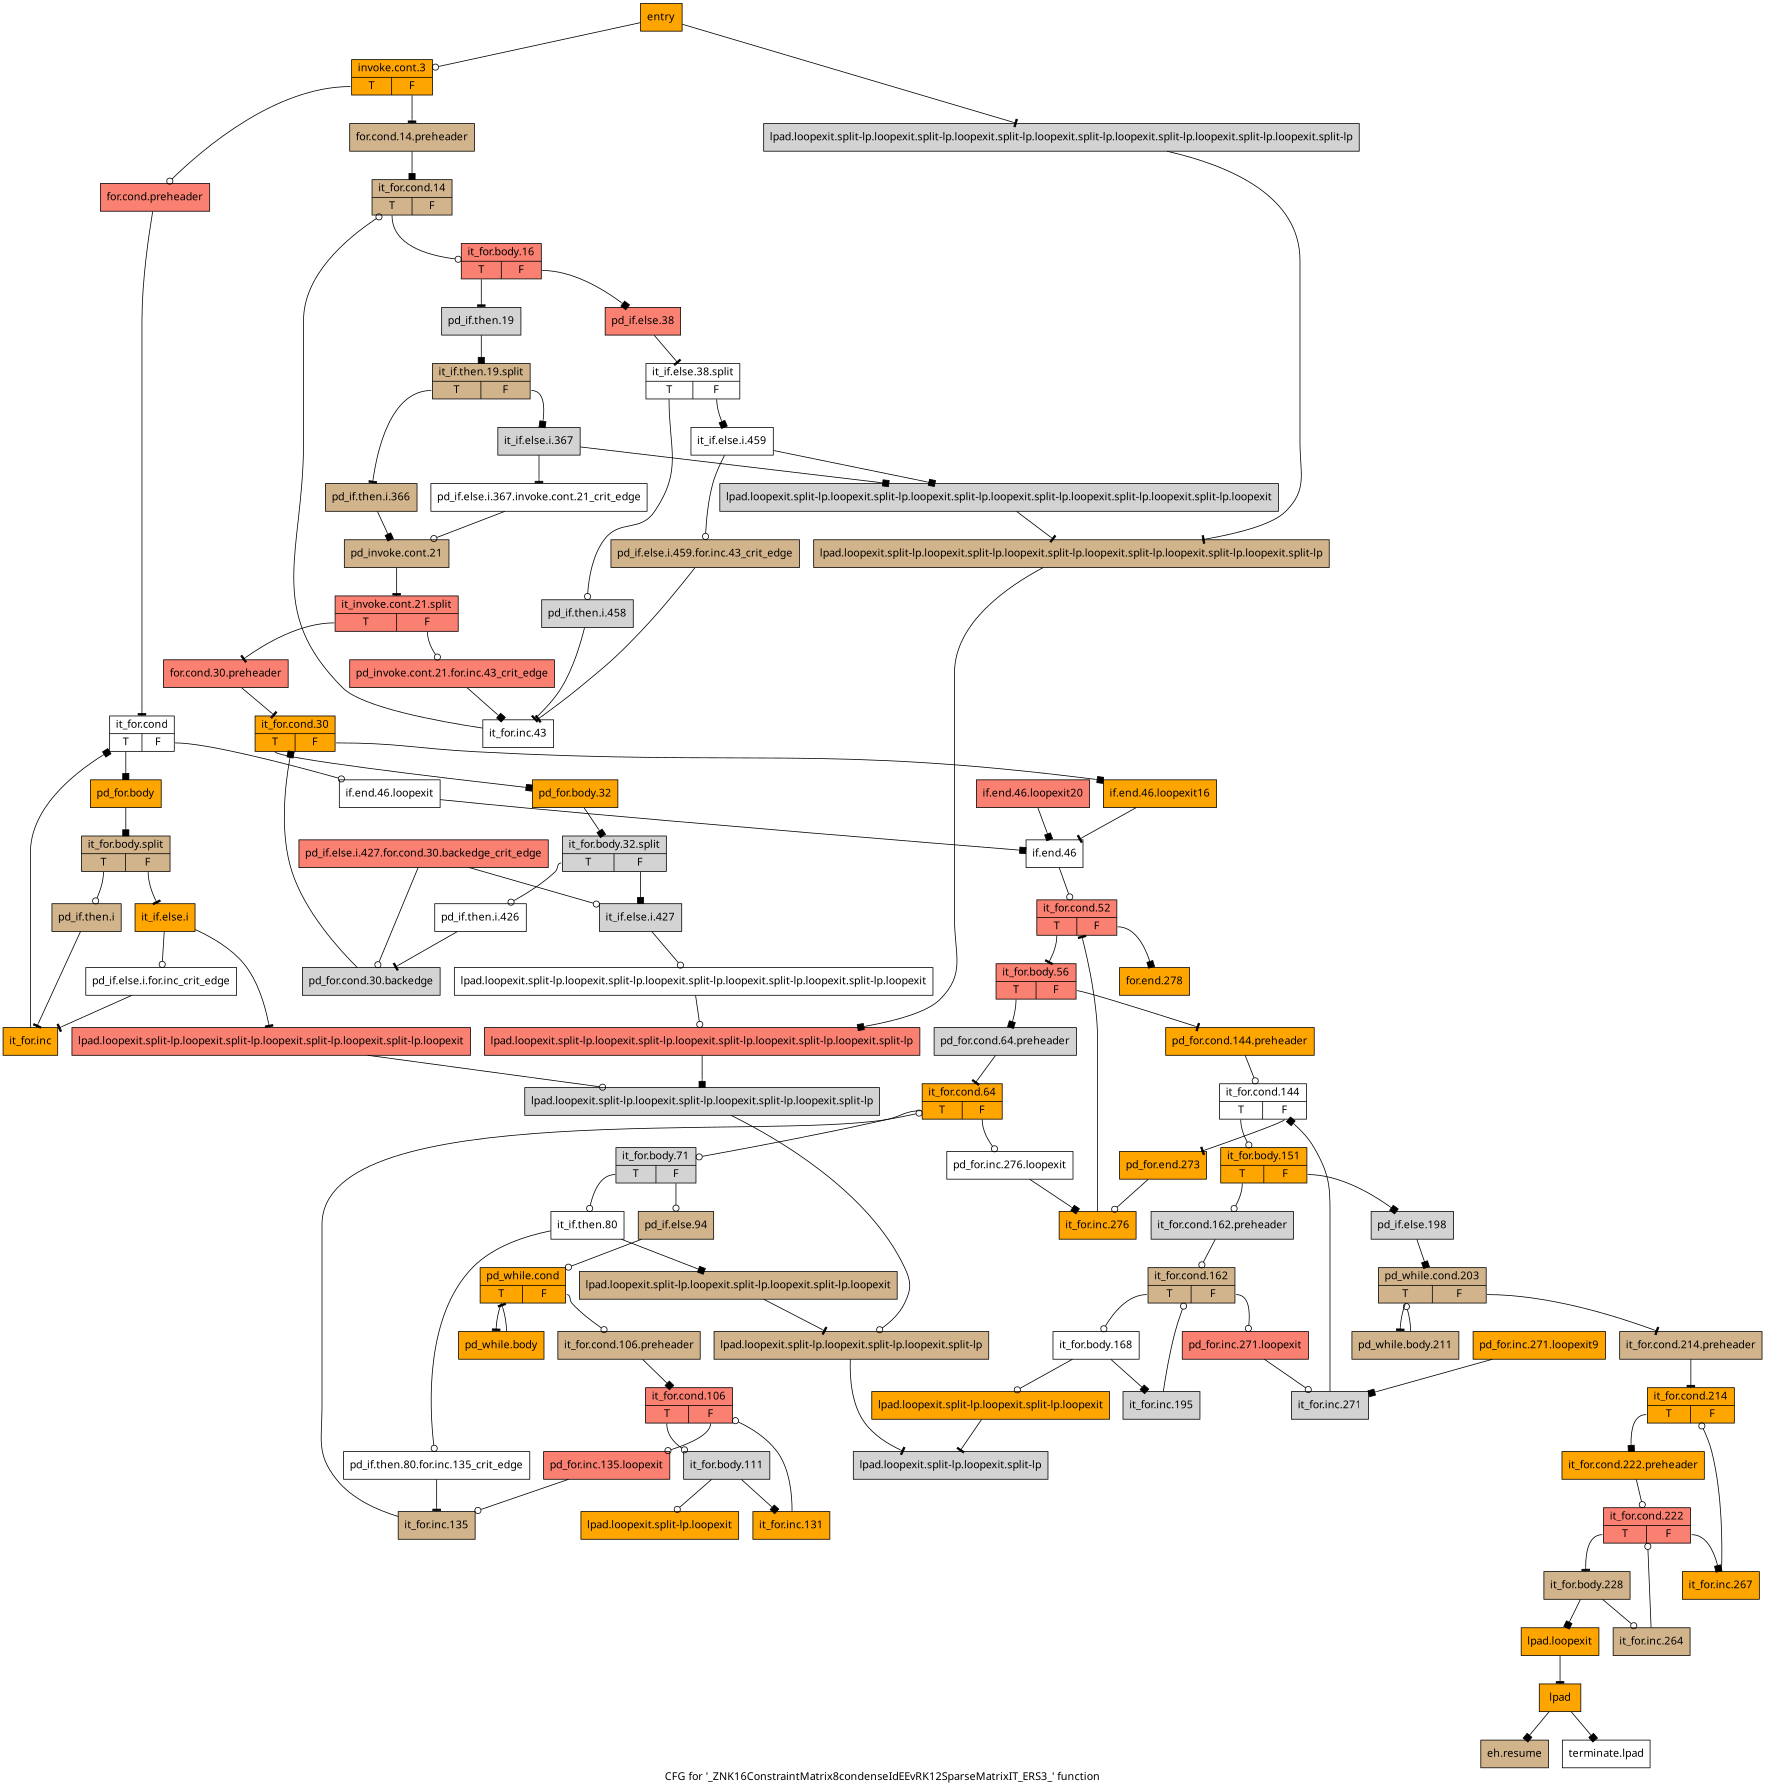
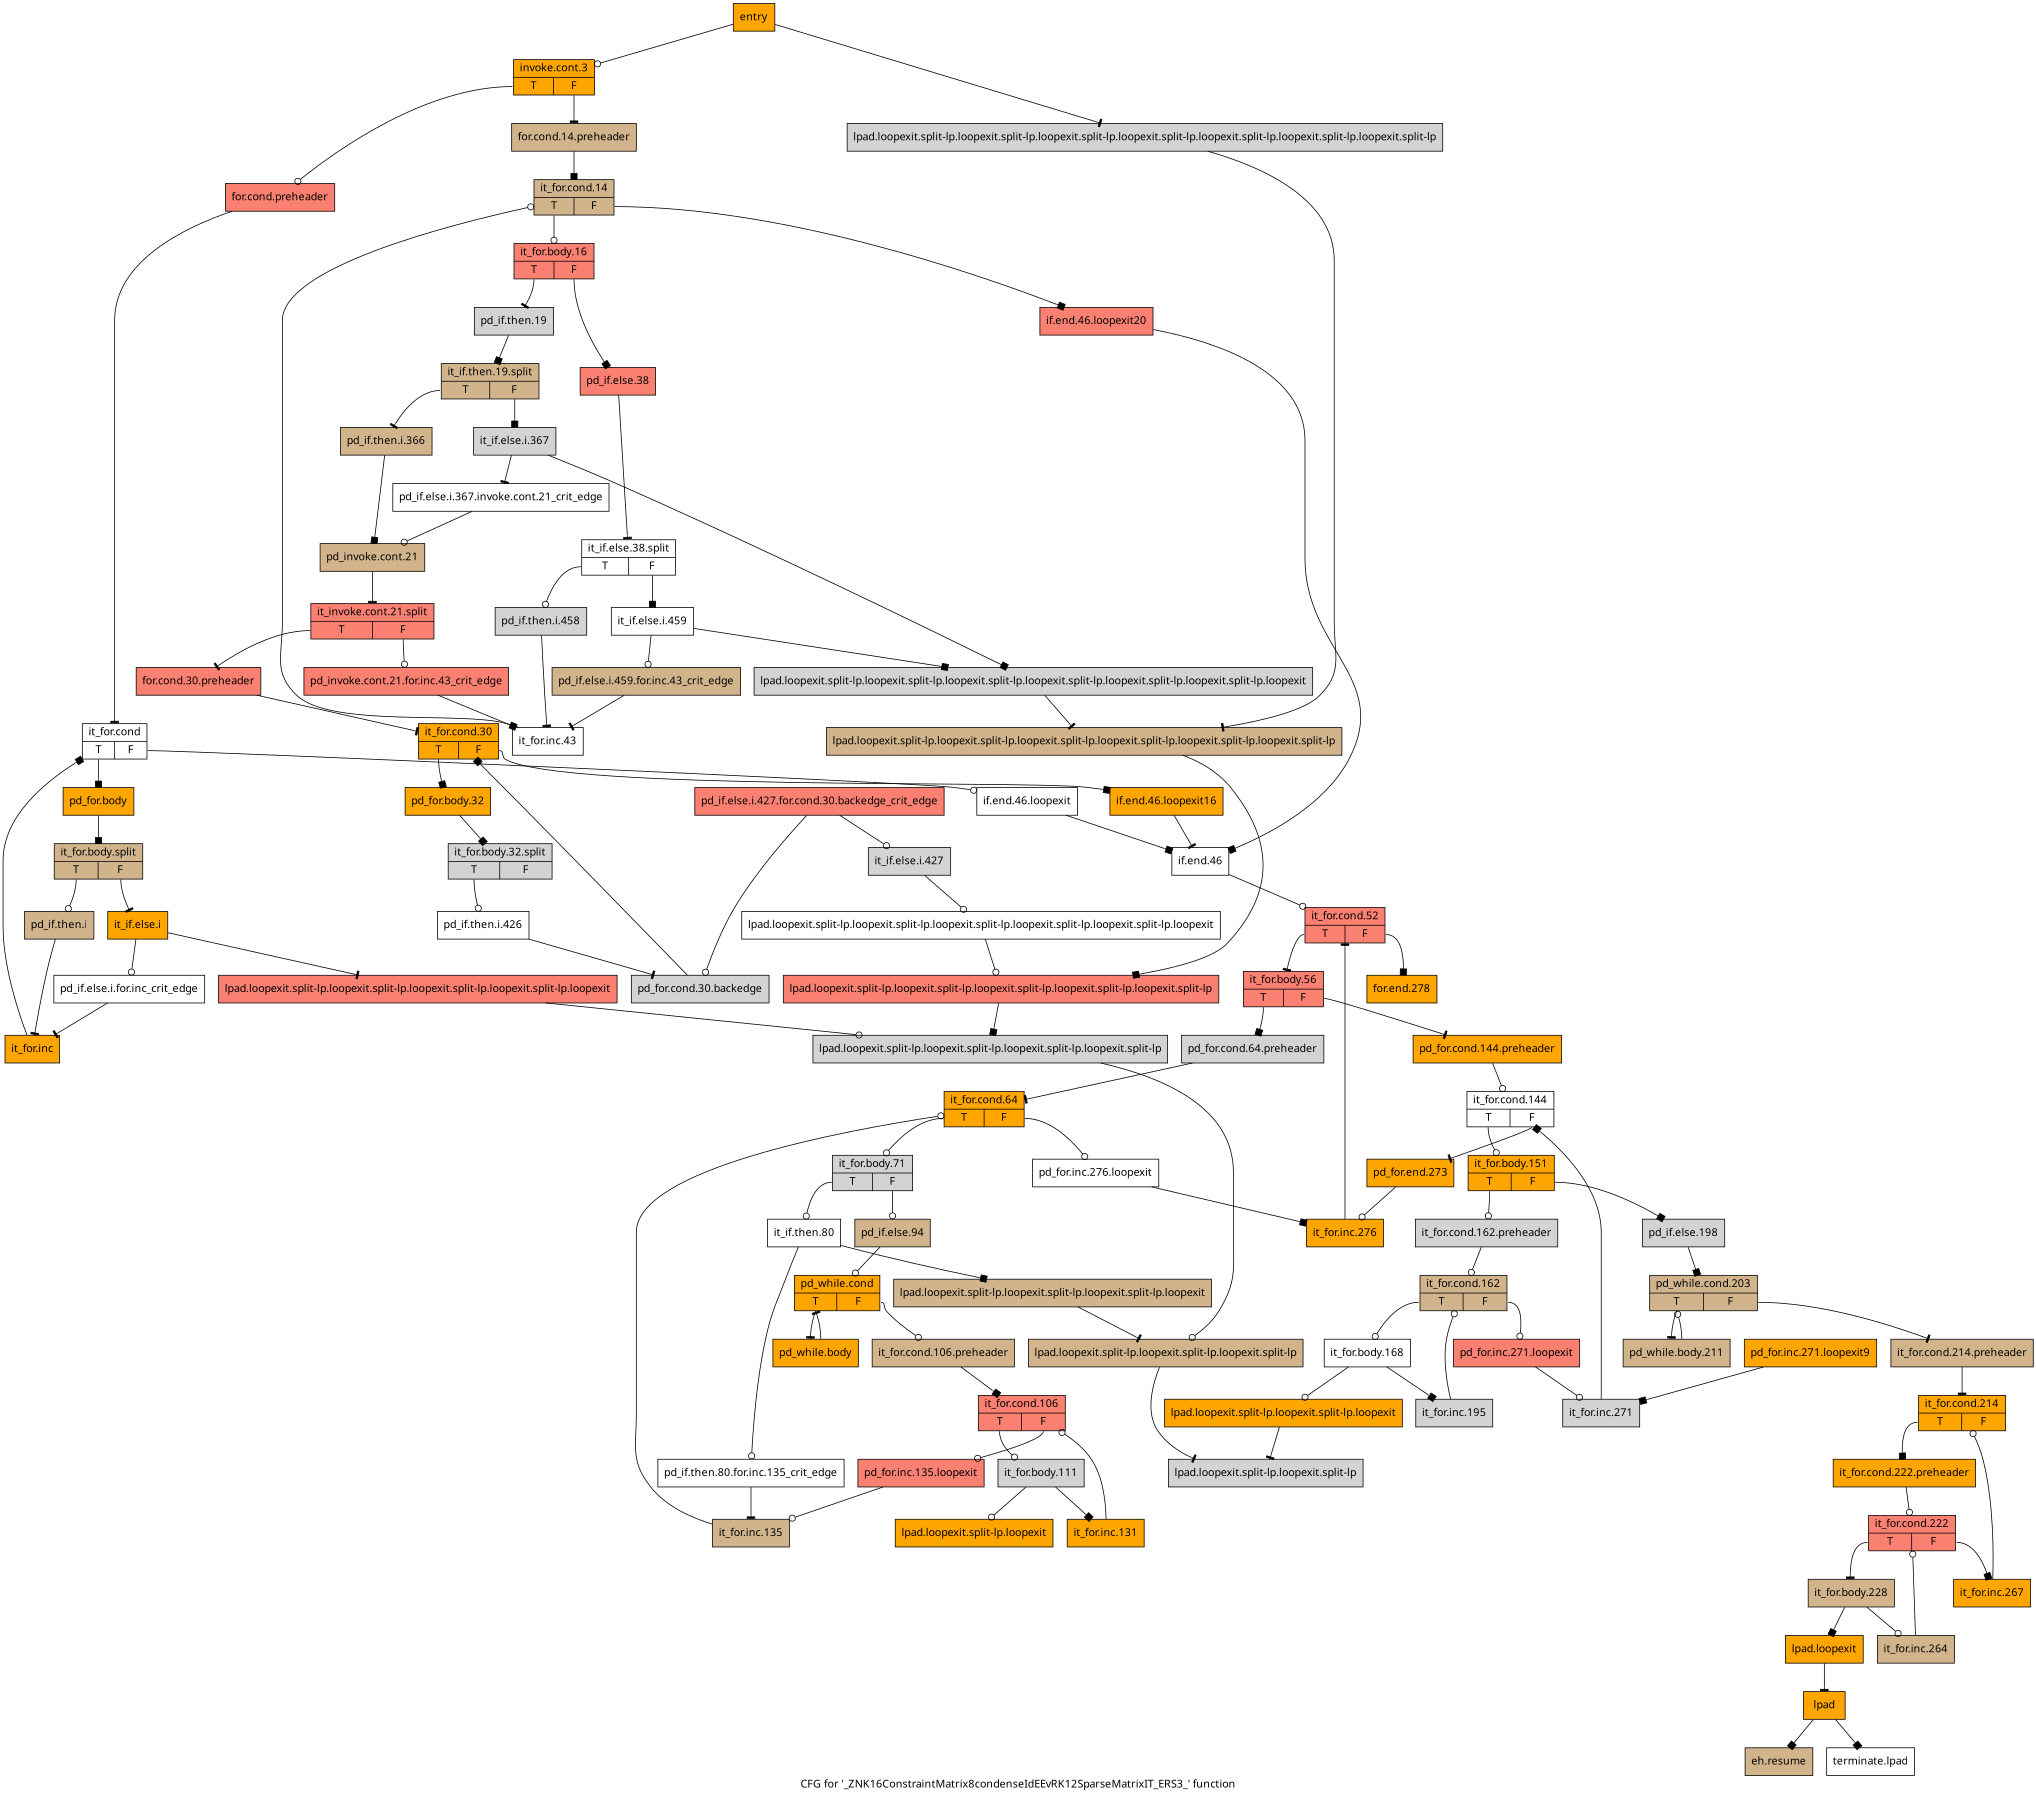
edge "it_for.cond.14" -> "if.end.46.loopexit20": added
edge "it_for.body.32.split" -> "it_if.else.i.427": removed
